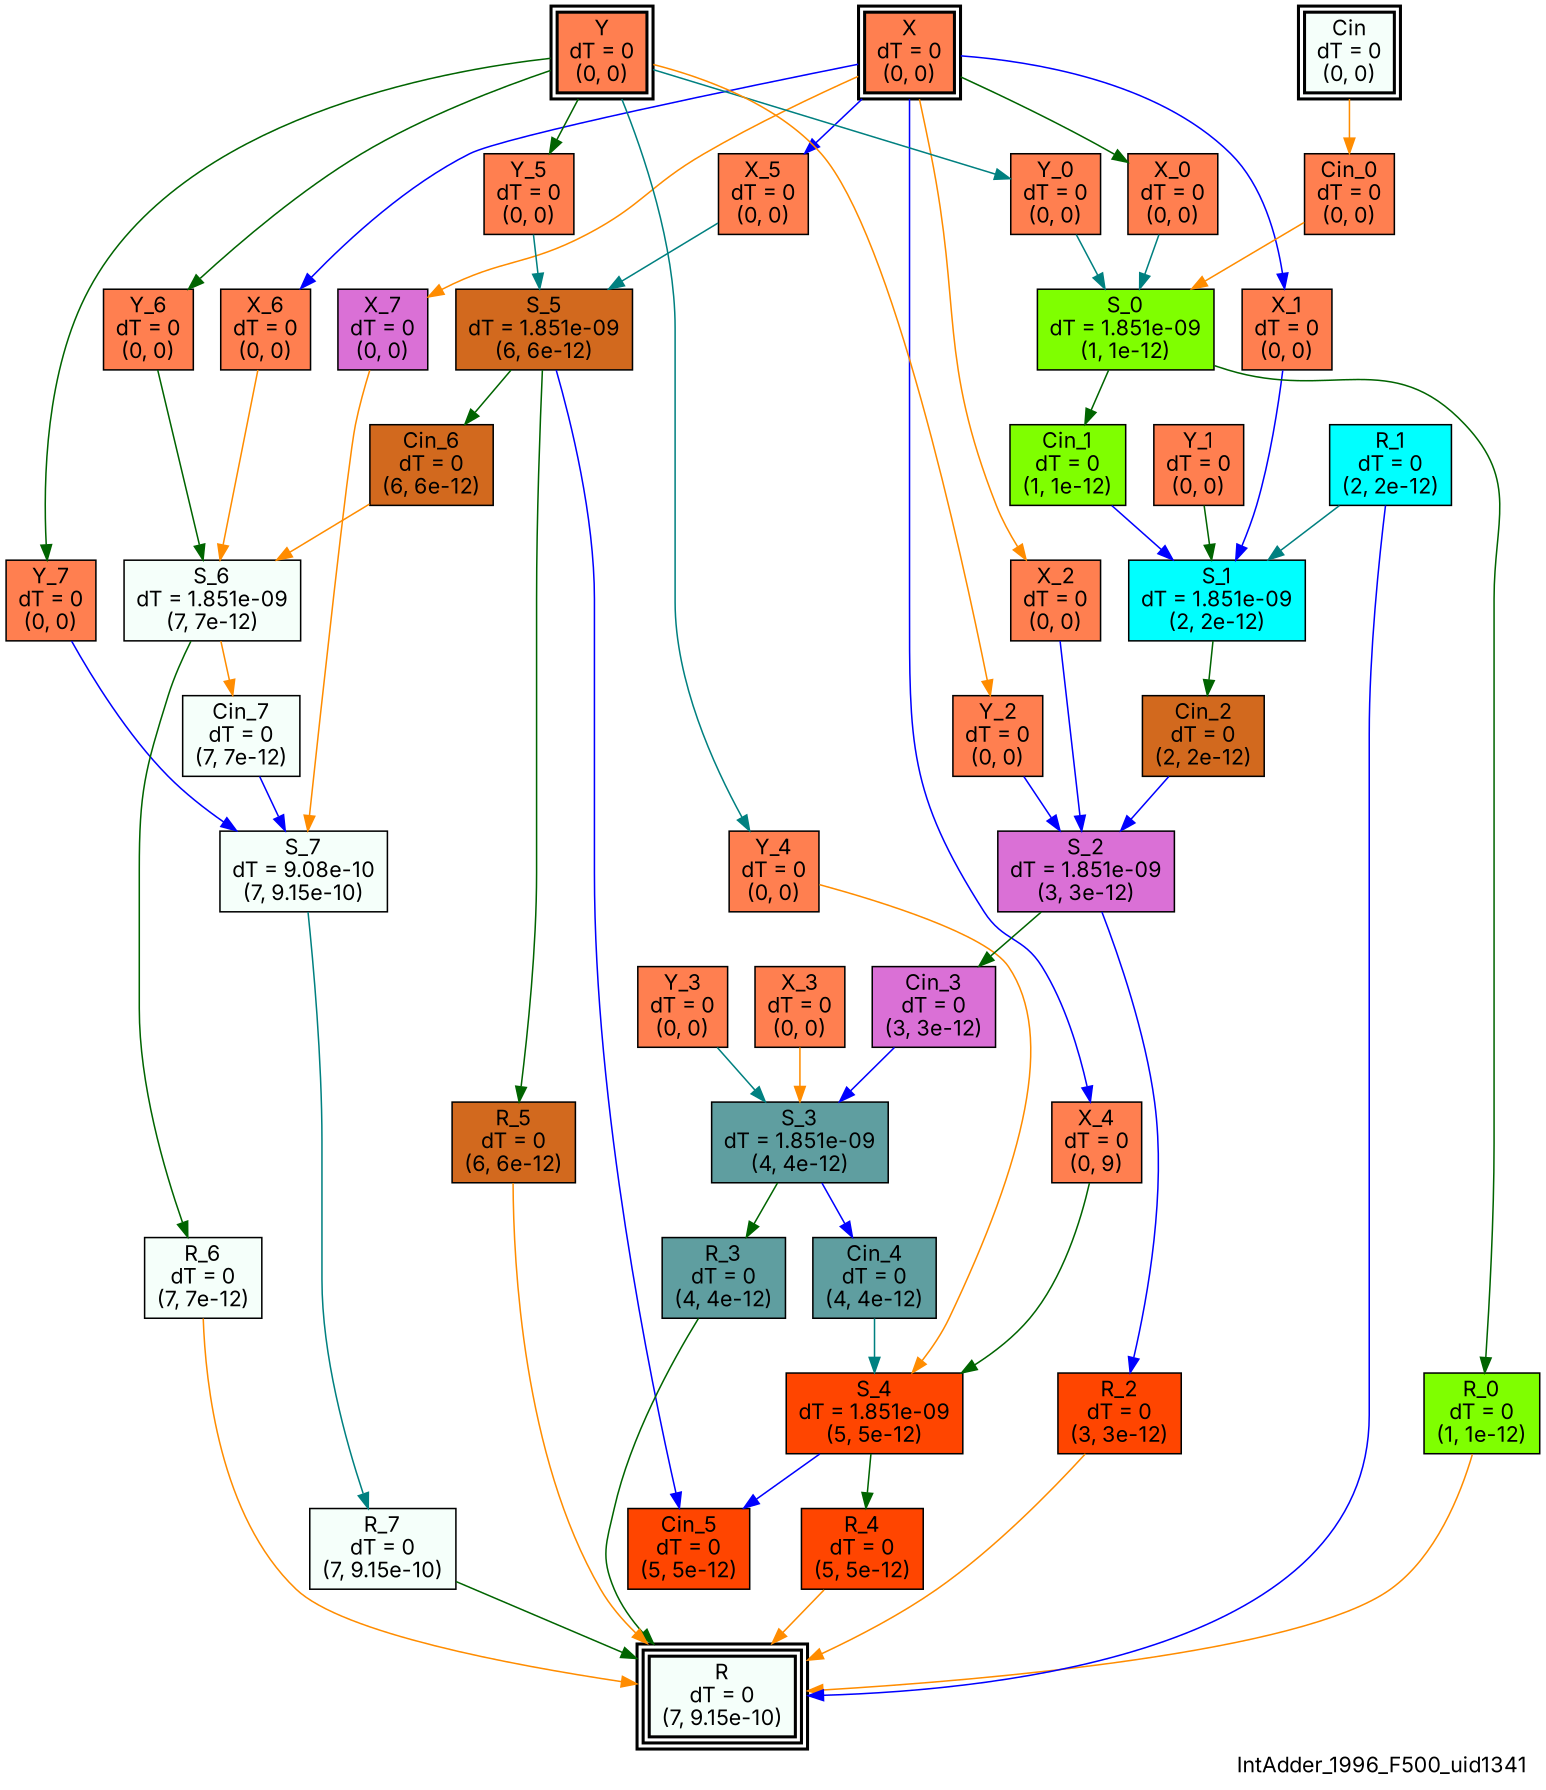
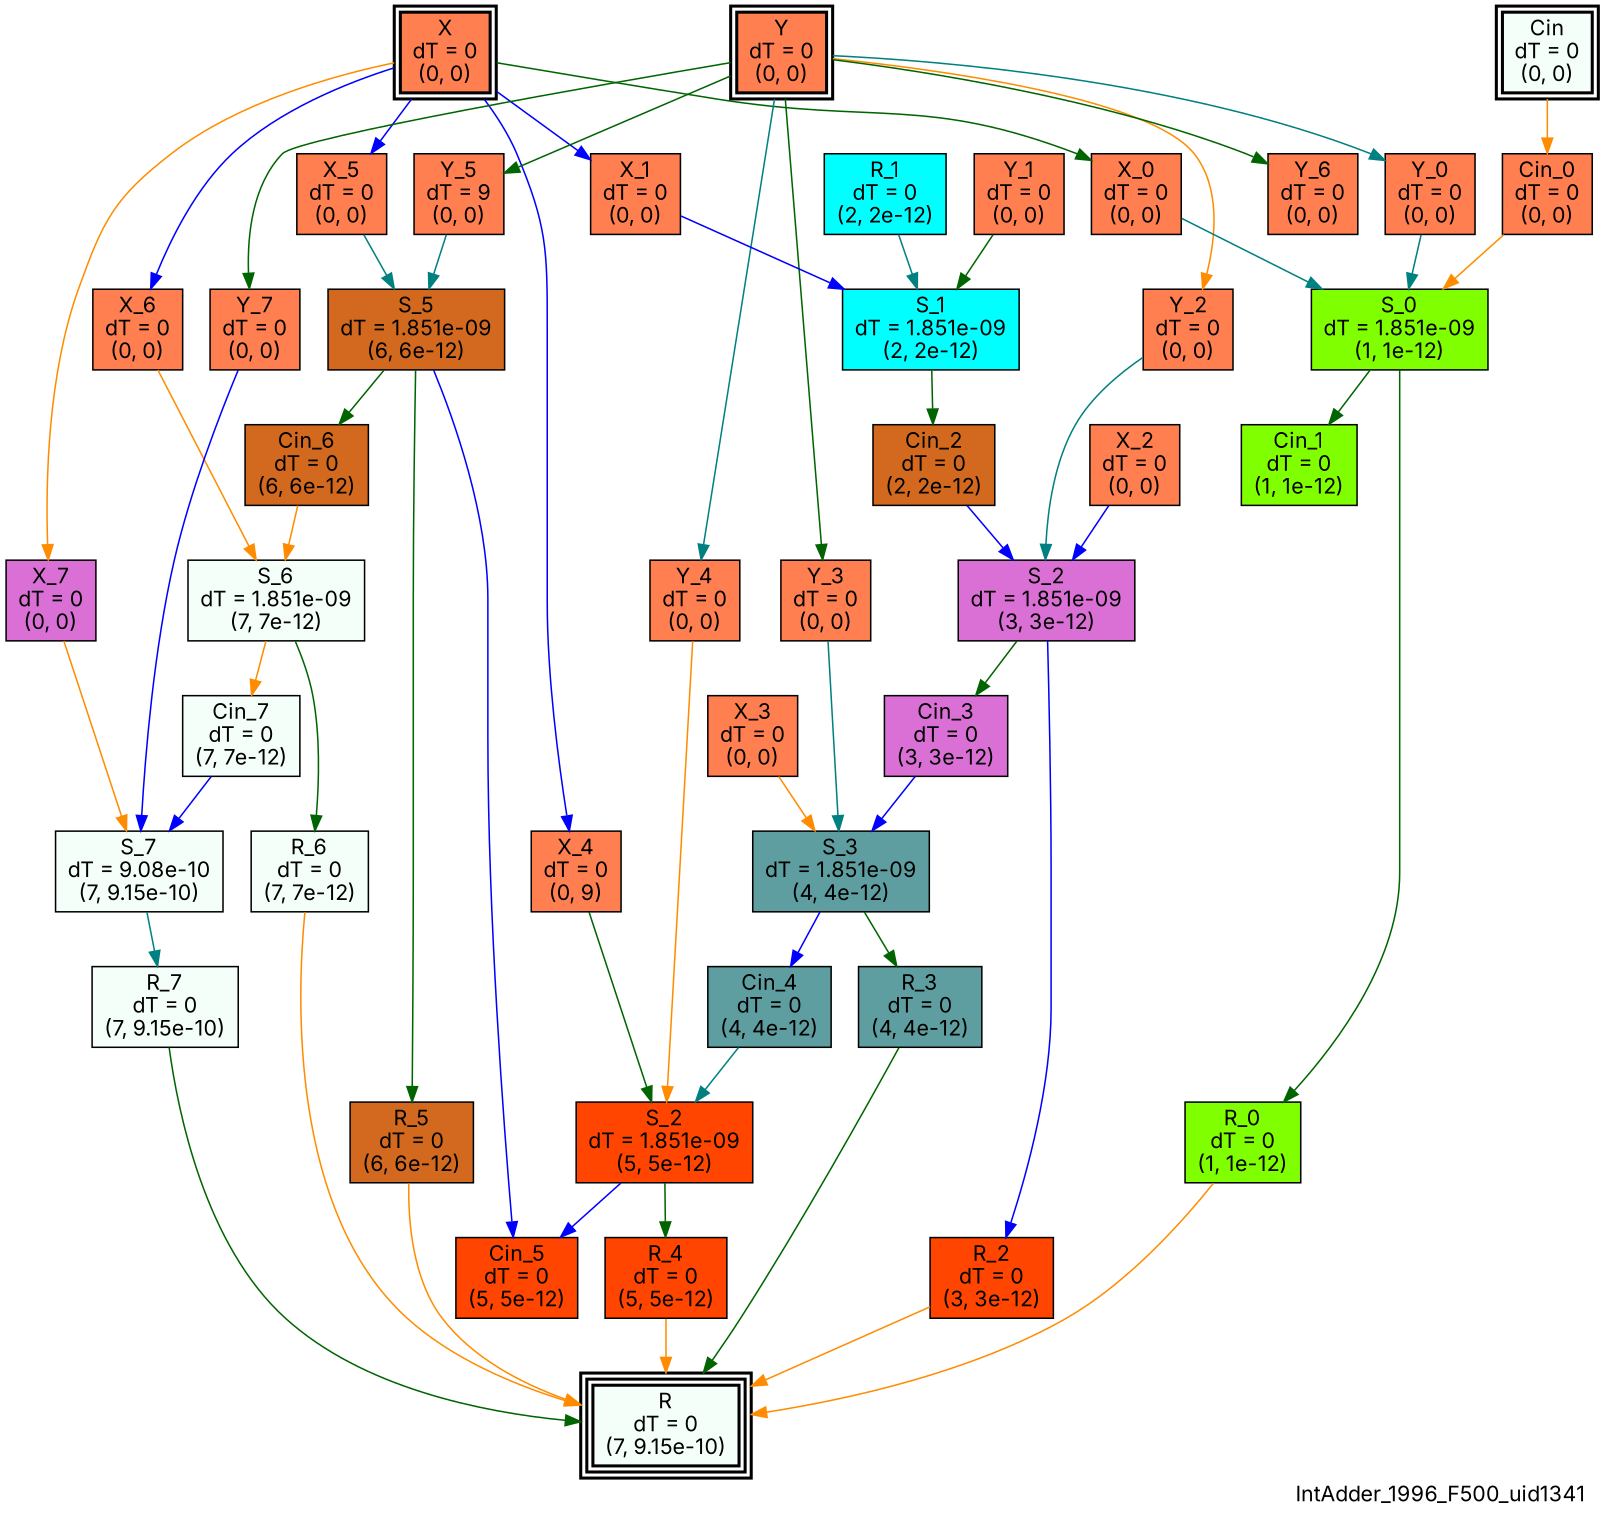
node "Y_5 dT = 0 (0, 0)": label "Y_5 dT = 0 (0, 0)" -> "Y_5 dT = 9 (0, 0)"
edge "Y dT = 0 (0, 0)" -> "Y_3 dT = 0 (0, 0)": added
edge "X dT = 0 (0, 0)" -> "X_2 dT = 0 (0, 0)": removed
edge "Y_6 dT = 0 (0, 0)" -> "S_6 dT = 1.851e-09 (7, 7e-12)": removed
edge "Cin_1 dT = 0 (1, 1e-12)" -> "S_1 dT = 1.851e-09 (2, 2e-12)": removed
edge "Y_2 dT = 0 (0, 0)" -> "S_2 dT = 1.851e-09 (3, 3e-12)": color blue -> teal
edge "R_1 dT = 0 (2, 2e-12)" -> "R dT = 0 (7, 9.15e-10)": removed
node "S_4 dT = 1.851e-09 (5, 5e-12)": label "S_4 dT = 1.851e-09 (5, 5e-12)" -> "S_2 dT = 1.851e-09 (5, 5e-12)"
